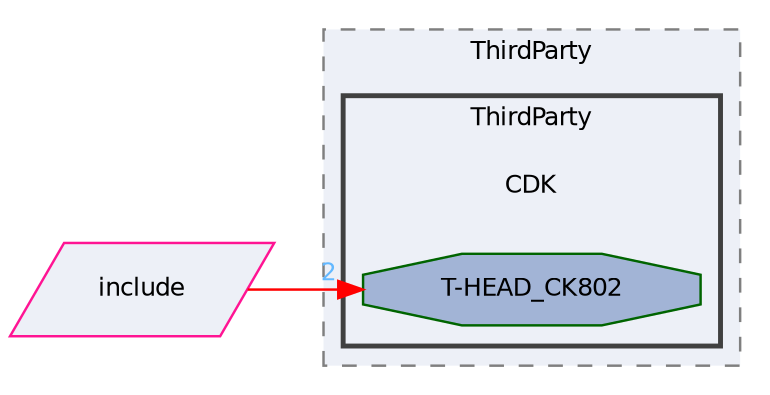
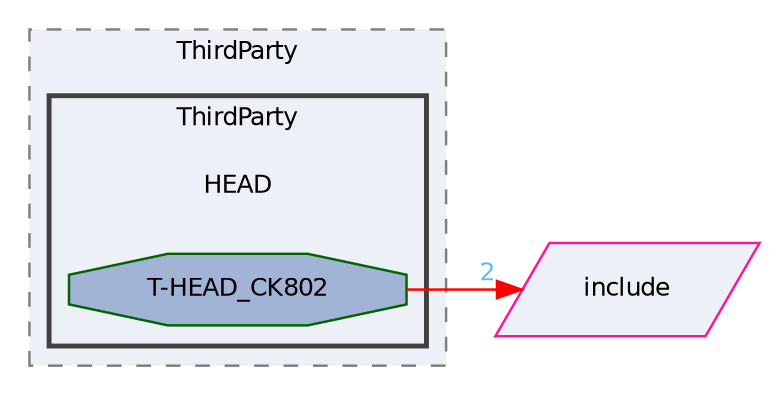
node "CDK": label "CDK" -> "HEAD"
edge "include" -> "T-HEAD_CK802": reversed
